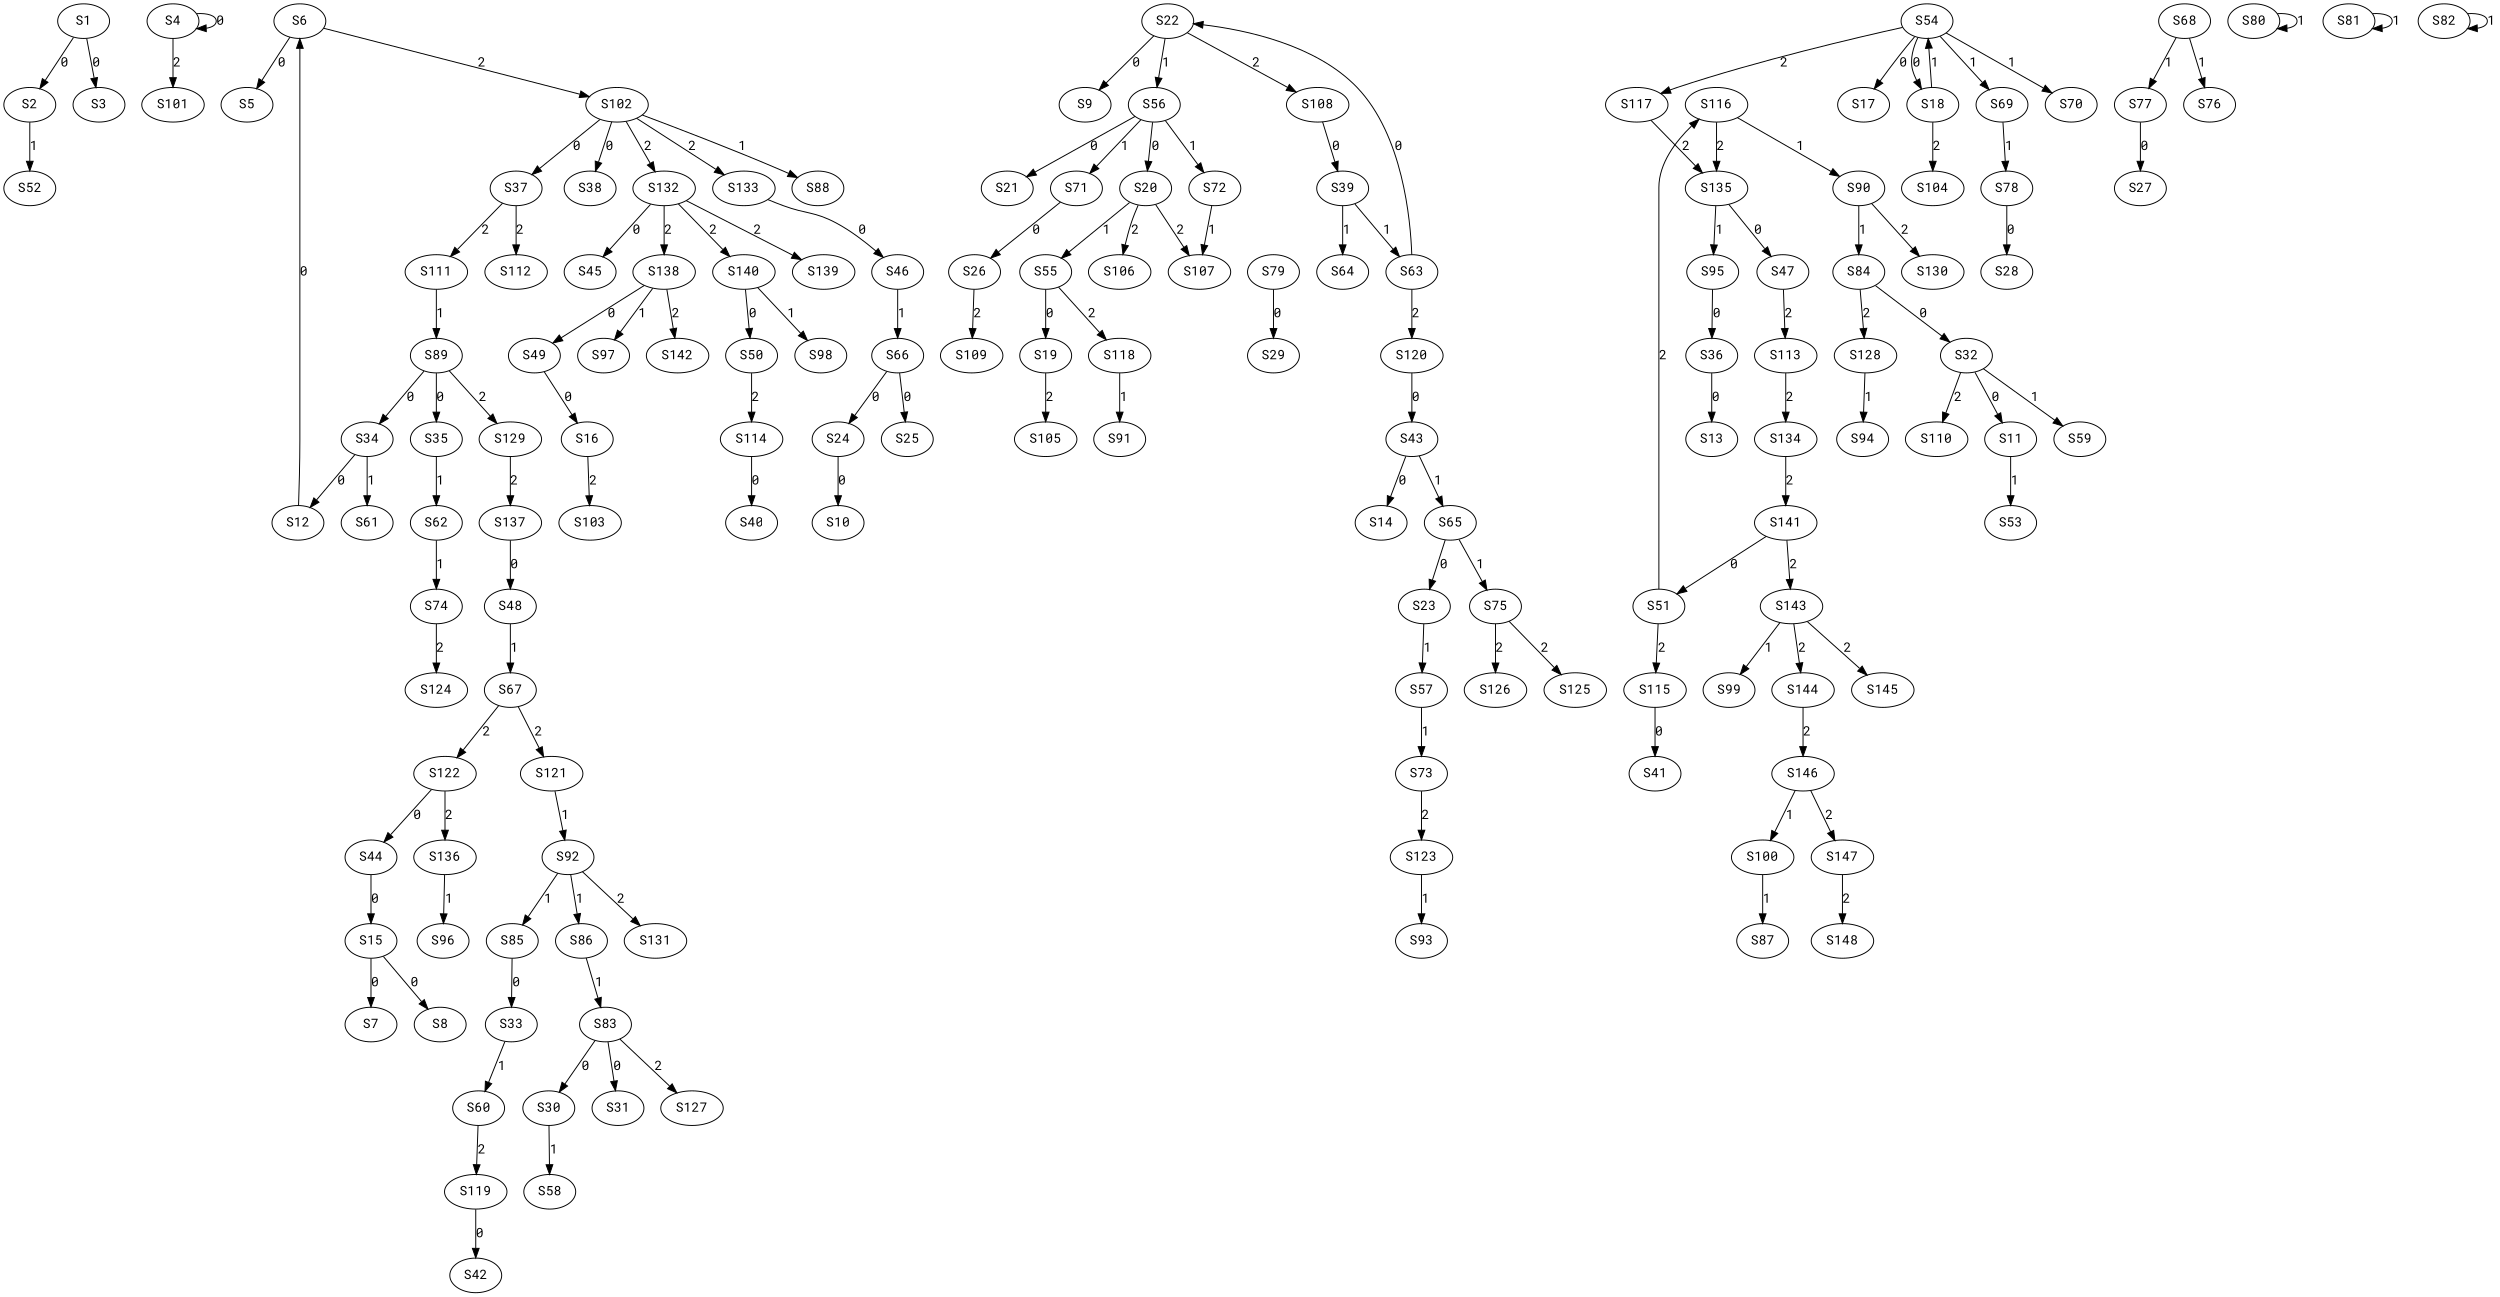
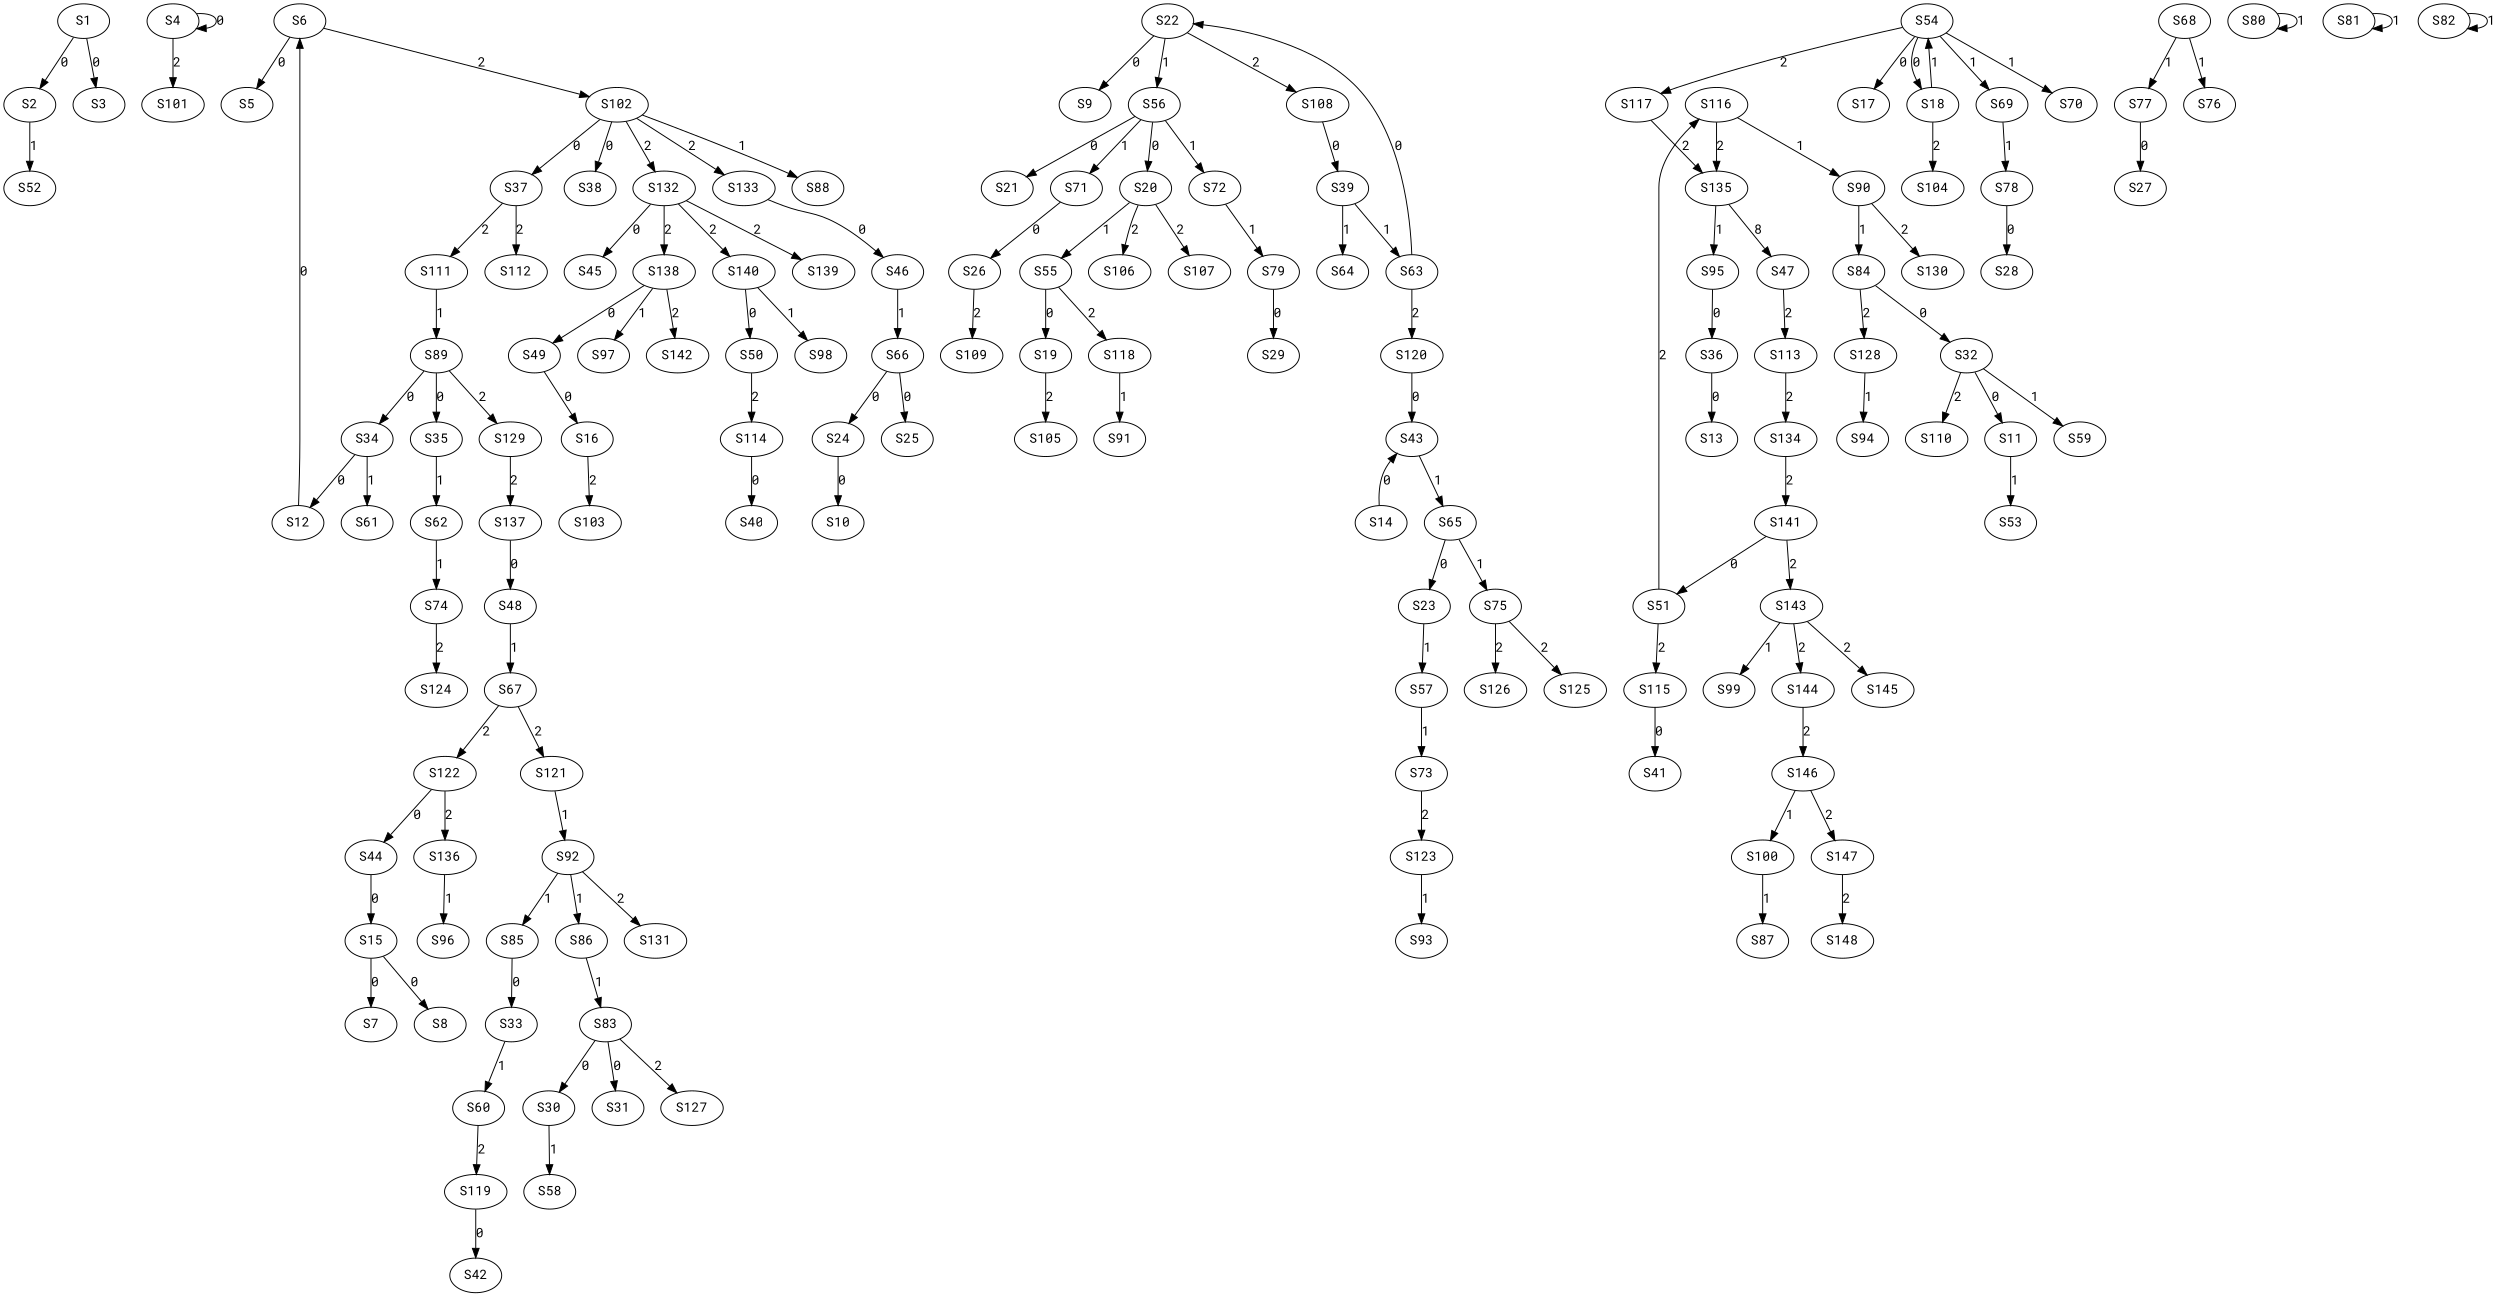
edge "S72" -> "S107": now "S72" -> "S79"
edge "S135" -> "S47": label "0" -> "8"
edge "S43" -> "S14": reversed
